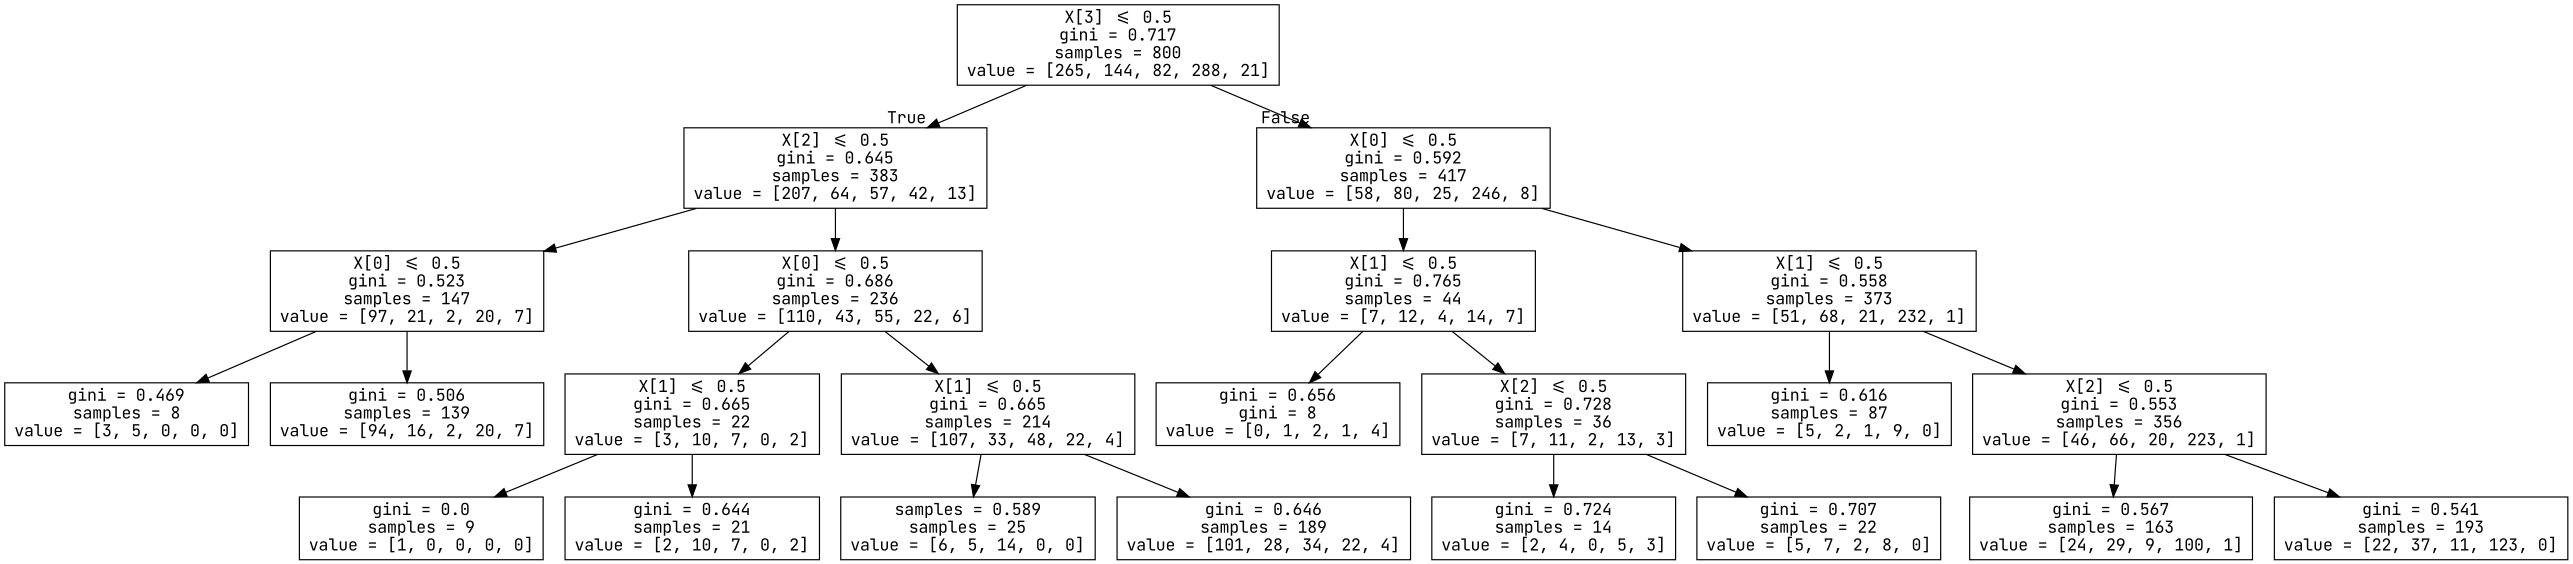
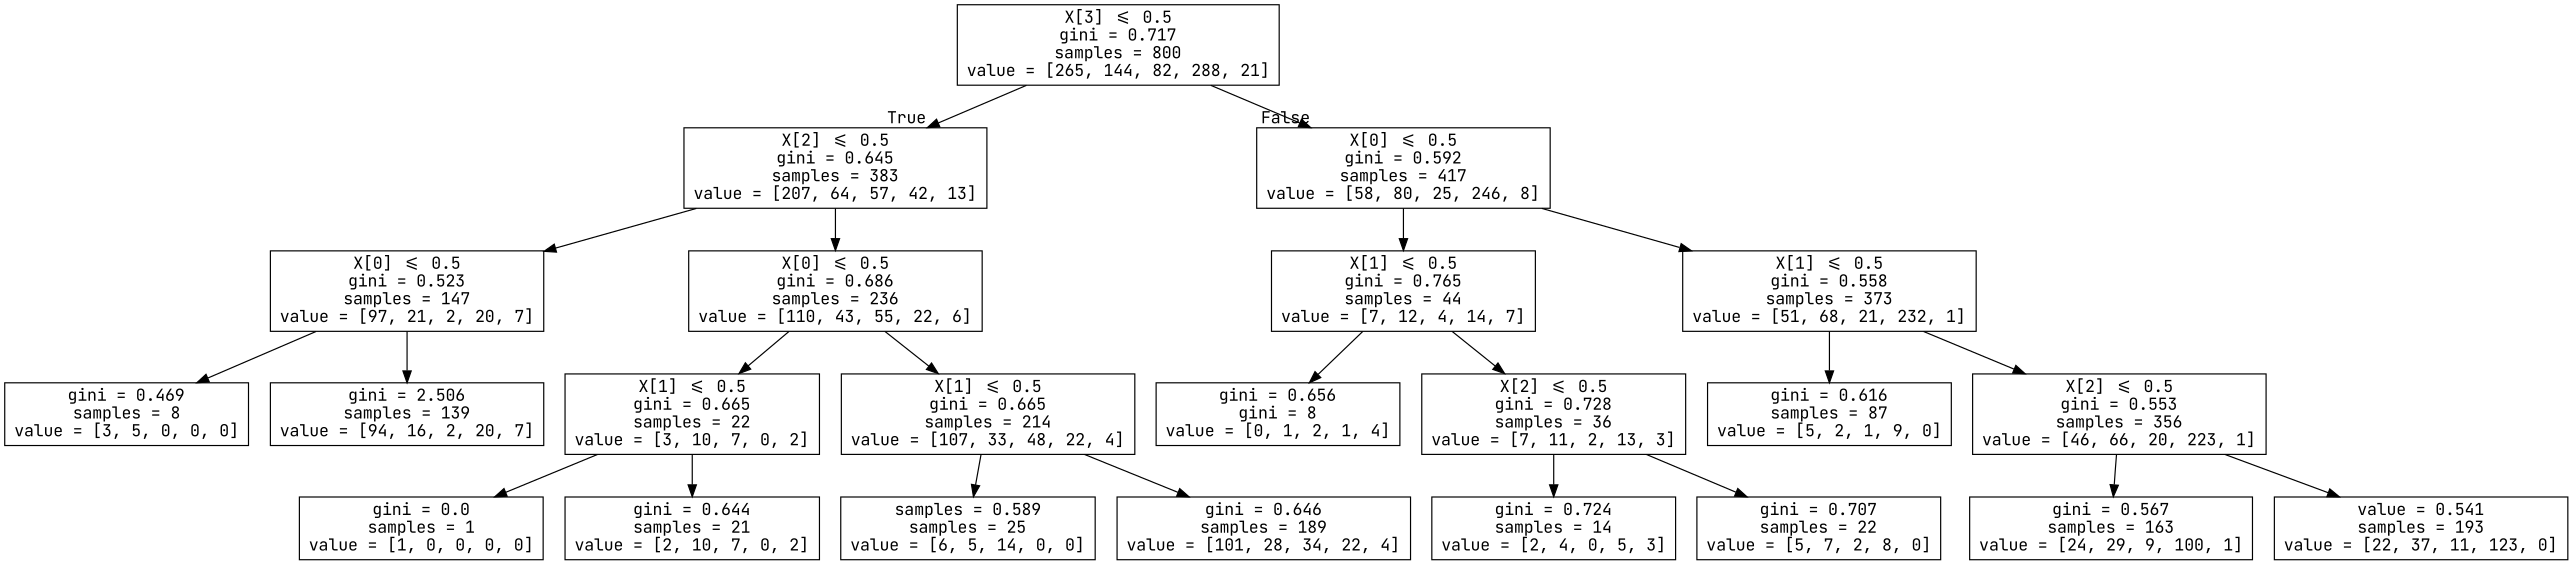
node "gini = 0.506 samples = 139 value = [94, 16, 2, 20, 7]": label "gini = 0.506 samples = 139 value = [94, 16, 2, 20, 7]" -> "gini = 2.506 samples = 139 value = [94, 16, 2, 20, 7]"
node "gini = 0.0 samples = 9 value = [1, 0, 0, 0, 0]": label "gini = 0.0 samples = 9 value = [1, 0, 0, 0, 0]" -> "gini = 0.0 samples = 1 value = [1, 0, 0, 0, 0]"
node "gini = 0.541 samples = 193 value = [22, 37, 11, 123, 0]": label "gini = 0.541 samples = 193 value = [22, 37, 11, 123, 0]" -> "value = 0.541 samples = 193 value = [22, 37, 11, 123, 0]"
